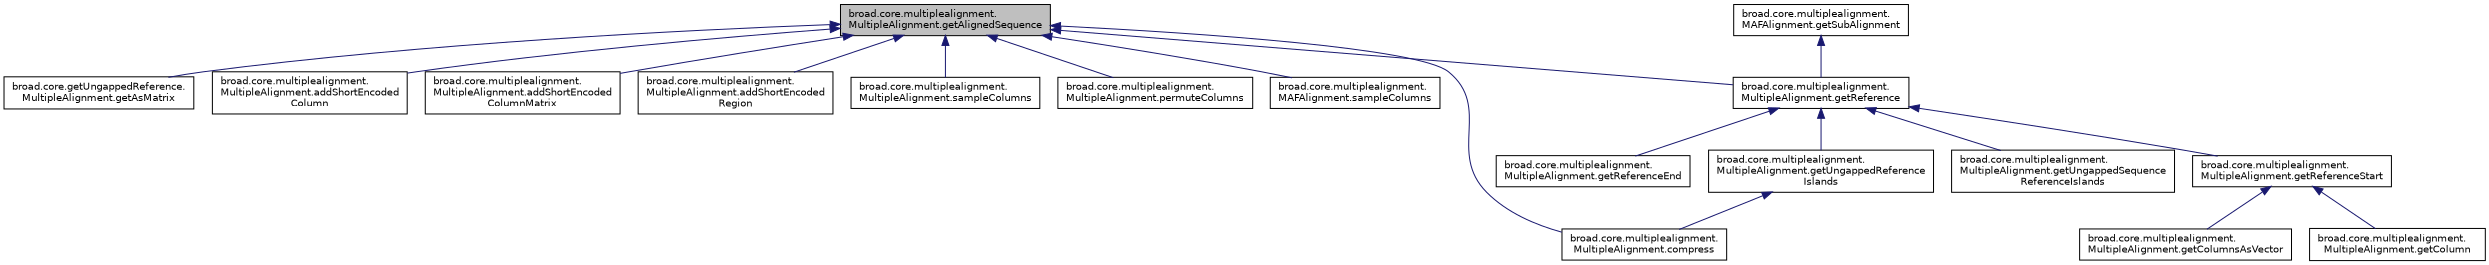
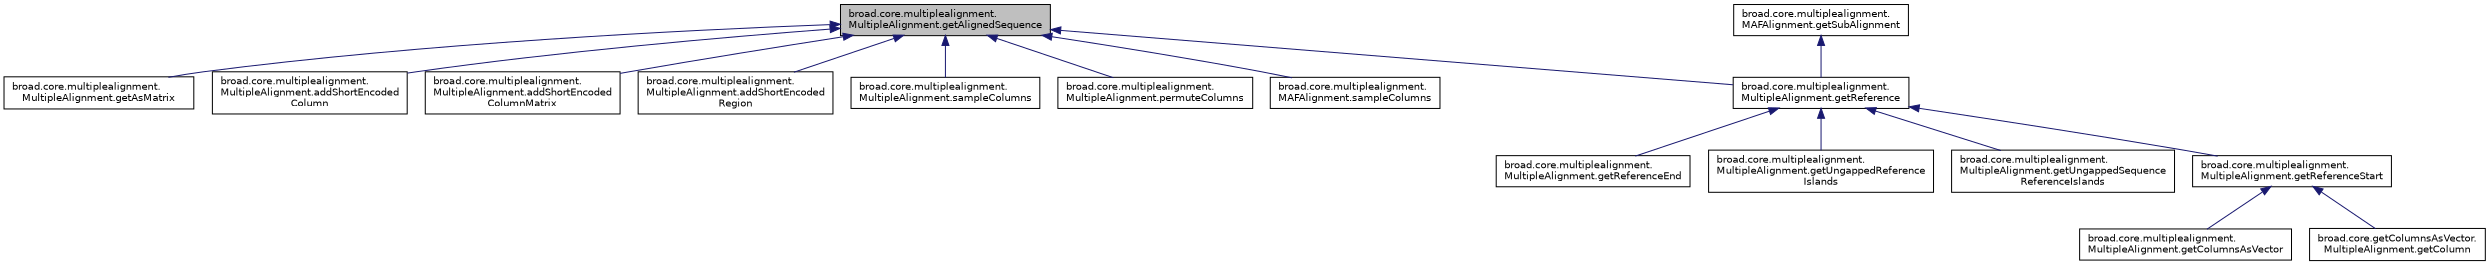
node "broad.core.getUngappedReference. MultipleAlignment.getAsMatrix": label "broad.core.getUngappedReference. MultipleAlignment.getAsMatrix" -> "broad.core.multiplealignment. MultipleAlignment.getAsMatrix"
node "broad.core.multiplealignment. MultipleAlignment.compress": removed
node "broad.core.multiplealignment. MultipleAlignment.getColumn": label "broad.core.multiplealignment. MultipleAlignment.getColumn" -> "broad.core.getColumnsAsVector. MultipleAlignment.getColumn"
